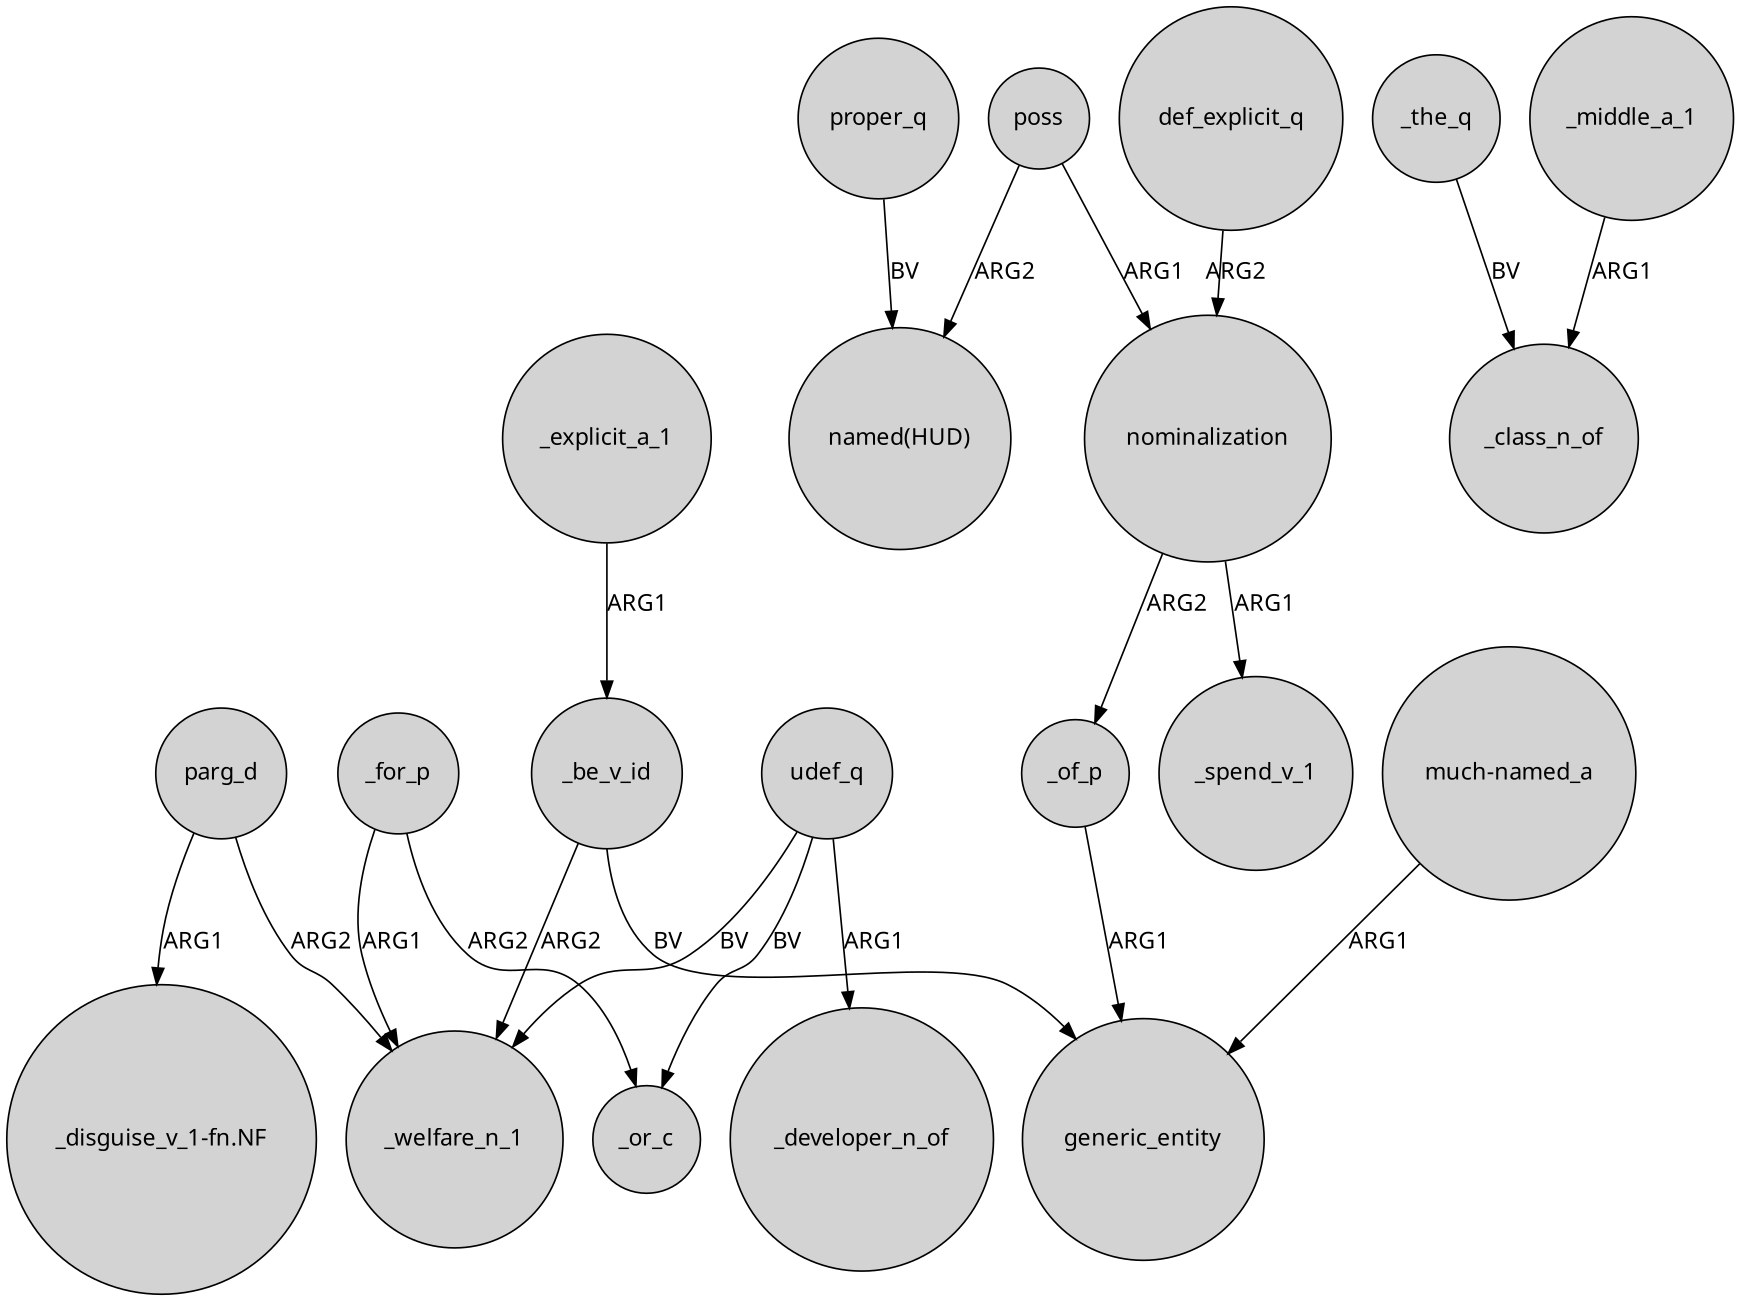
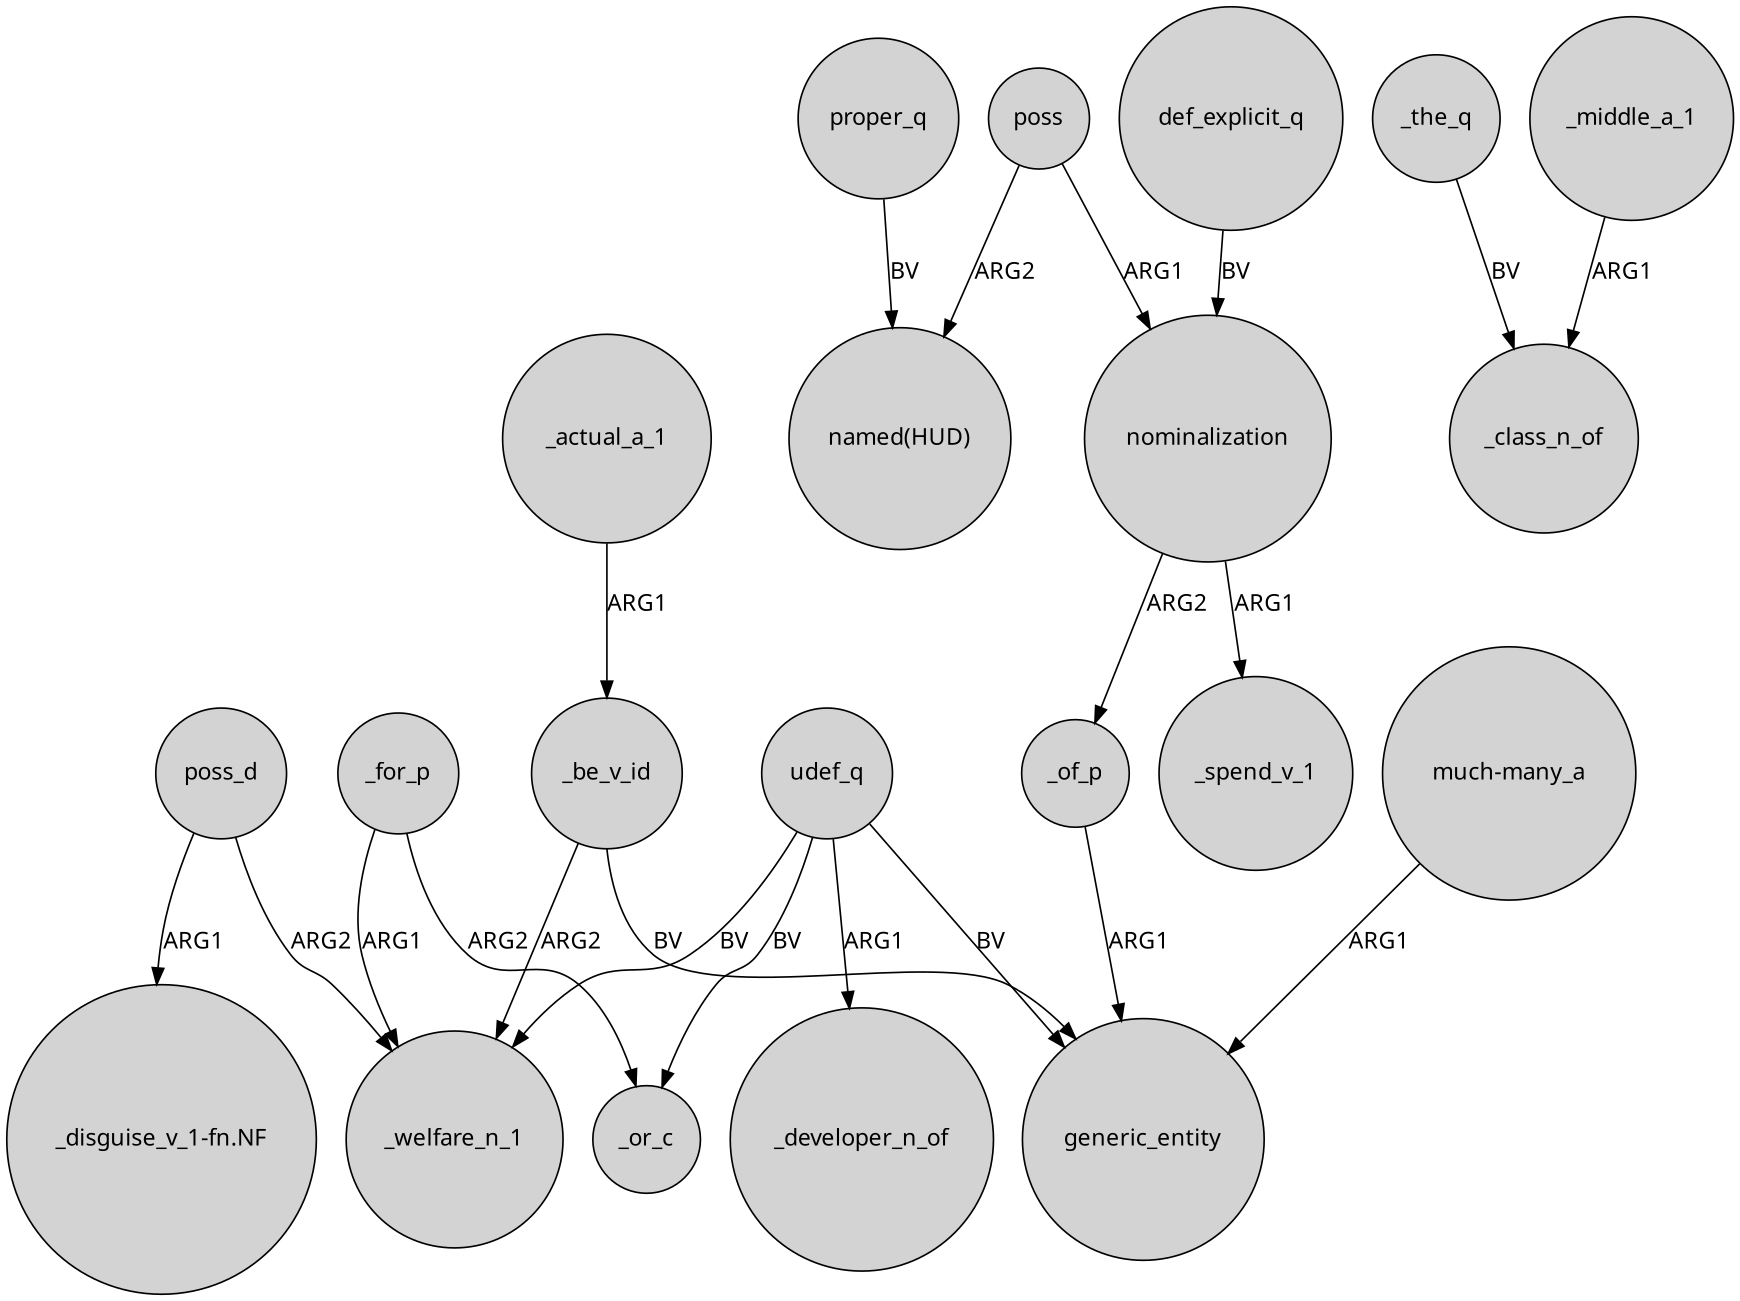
edge "def_explicit_q" -> "nominalization": label "ARG2" -> "BV"
node "_explicit_a_1": label "_explicit_a_1" -> "_actual_a_1"
node "parg_d": label "parg_d" -> "poss_d"
node "much-named_a": label "much-named_a" -> "much-many_a"
edge "udef_q" -> "generic_entity": added, label "BV"
